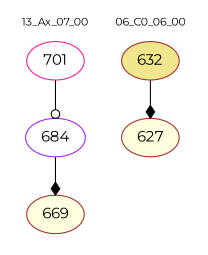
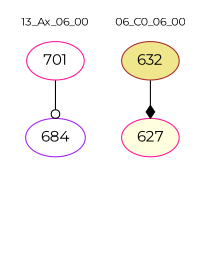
cluster "13_Ax_07_00": label "13_Ax_07_00" -> "13_Ax_06_00"
node "627": color brown -> deeppink
node "669": removed
